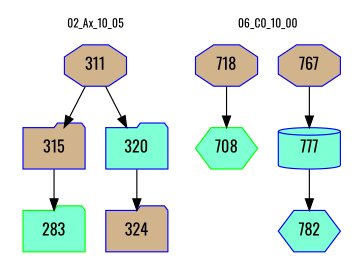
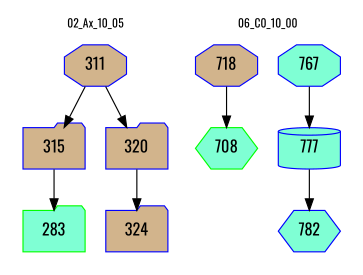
node "767": fillcolor tan -> aquamarine
node "320": fillcolor aquamarine -> tan
